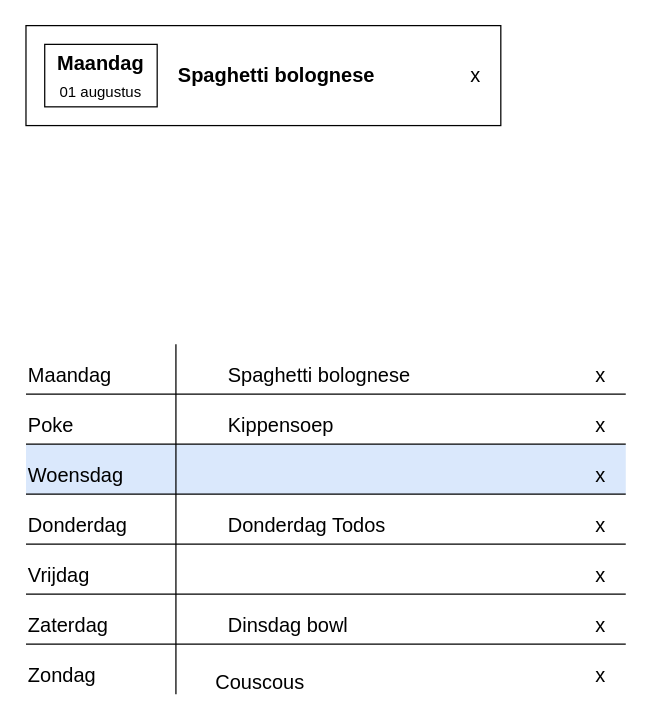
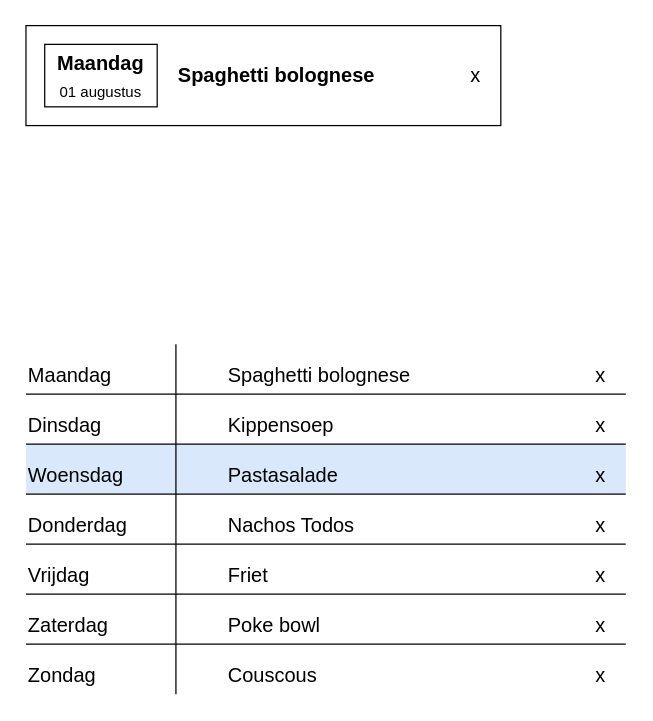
node "Poke": label "Poke" -> "Dinsdag"
node "Pastasalade": added
node "Donderdag Todos": label "Donderdag Todos" -> "Nachos Todos"
node "Friet": added
node "Dinsdag bowl": label "Dinsdag bowl" -> "Poke bowl"
node "Couscous": moved (369, 682) -> (382, 676)
